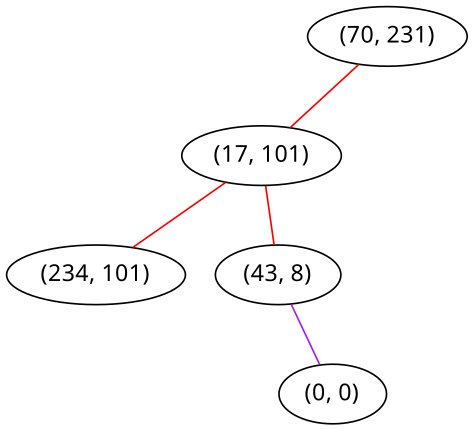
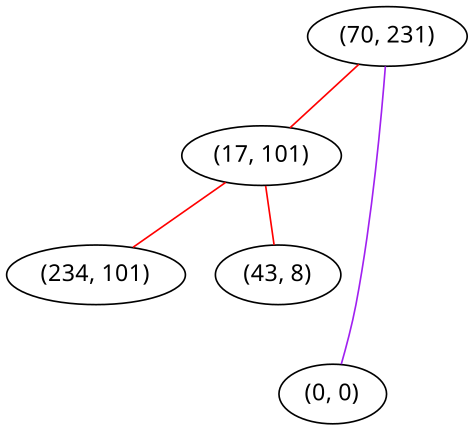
edge "(43, 8)" -- "(0, 0)": now "(70, 231)" -- "(0, 0)"
